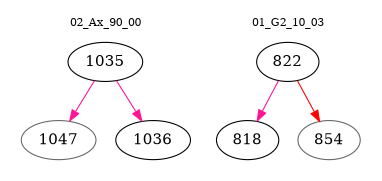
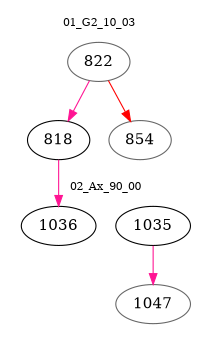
node "822": color black -> gray40
edge "1035" -> "1036": now "818" -> "1036"
